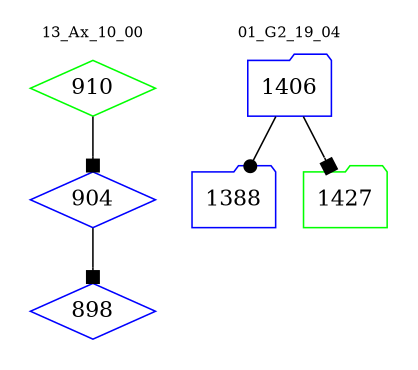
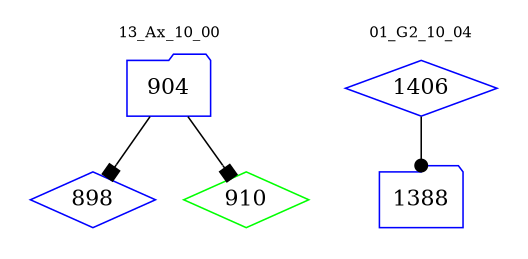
cluster "01_G2_19_04": label "01_G2_19_04" -> "01_G2_10_04"
node "1406": shape folder -> diamond
edge "910" -> "904": reversed
node "904": shape diamond -> folder
node "1427": removed
